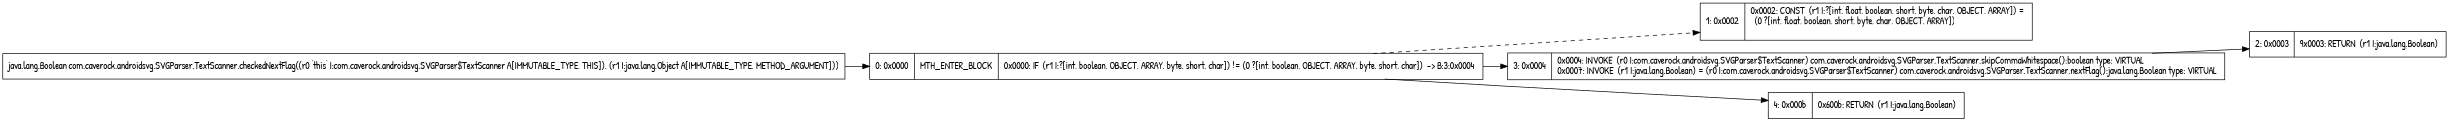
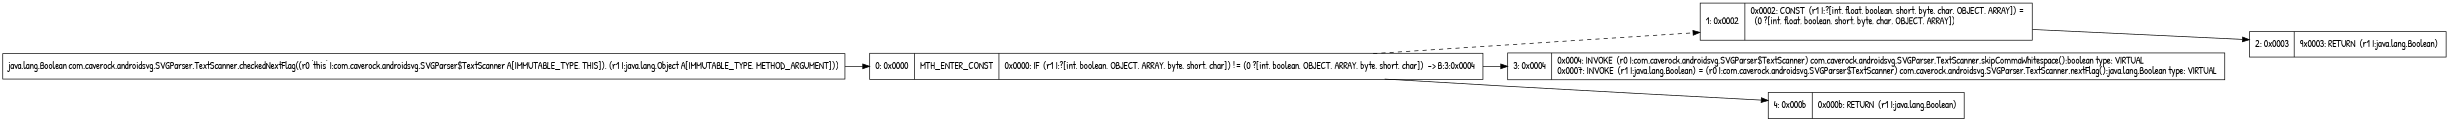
edge "3: 0x0004" -> "2: 0x0003": now "1: 0x0002" -> "2: 0x0003"
node "0: 0x0000": text "MTH_ENTER_BLOCK" -> "MTH_ENTER_CONST"
node "4: 0x000b": text "0x600b: RETURN  (r1 I:java.lang.Boolean)" -> "0x000b: RETURN  (r1 I:java.lang.Boolean)"
